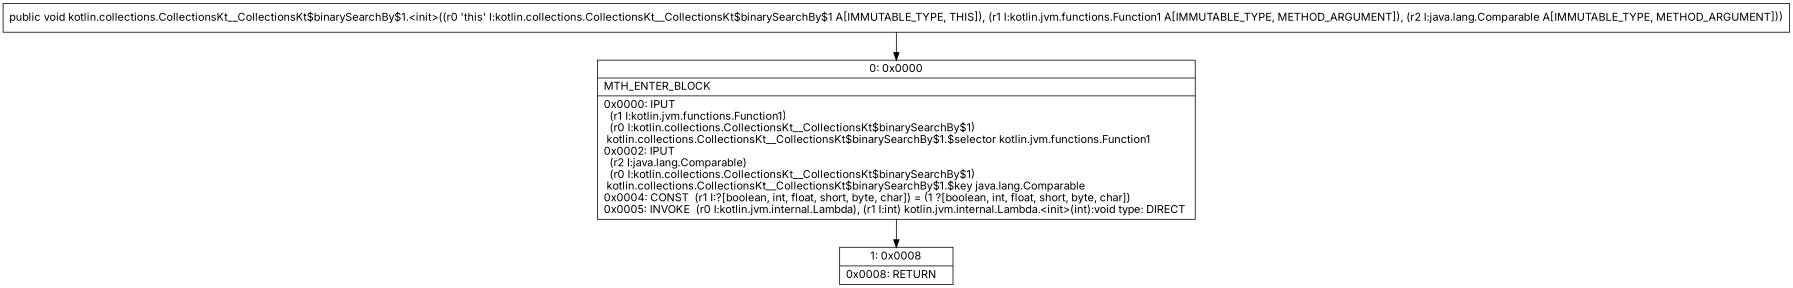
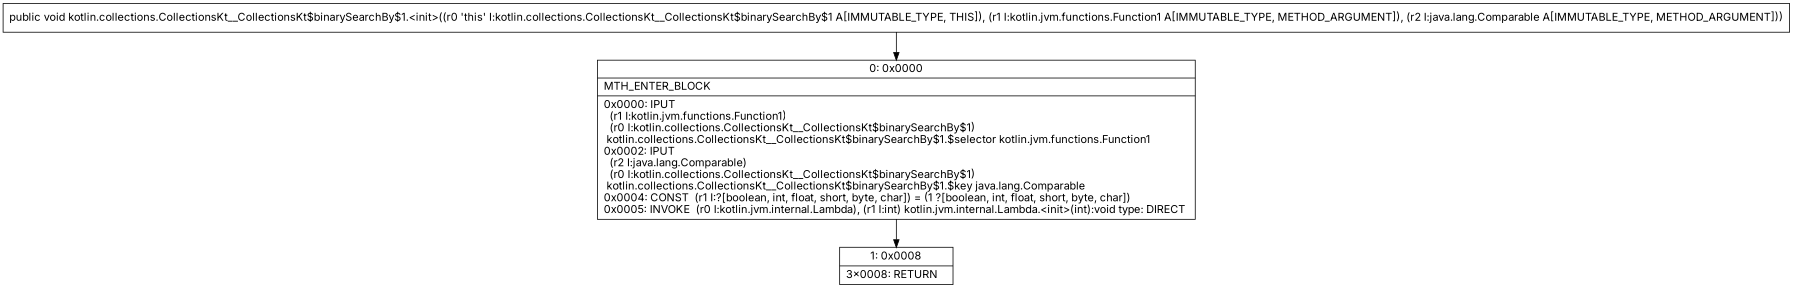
node "1: 0x0008": text "0x0008: RETURN" -> "3x0008: RETURN"
